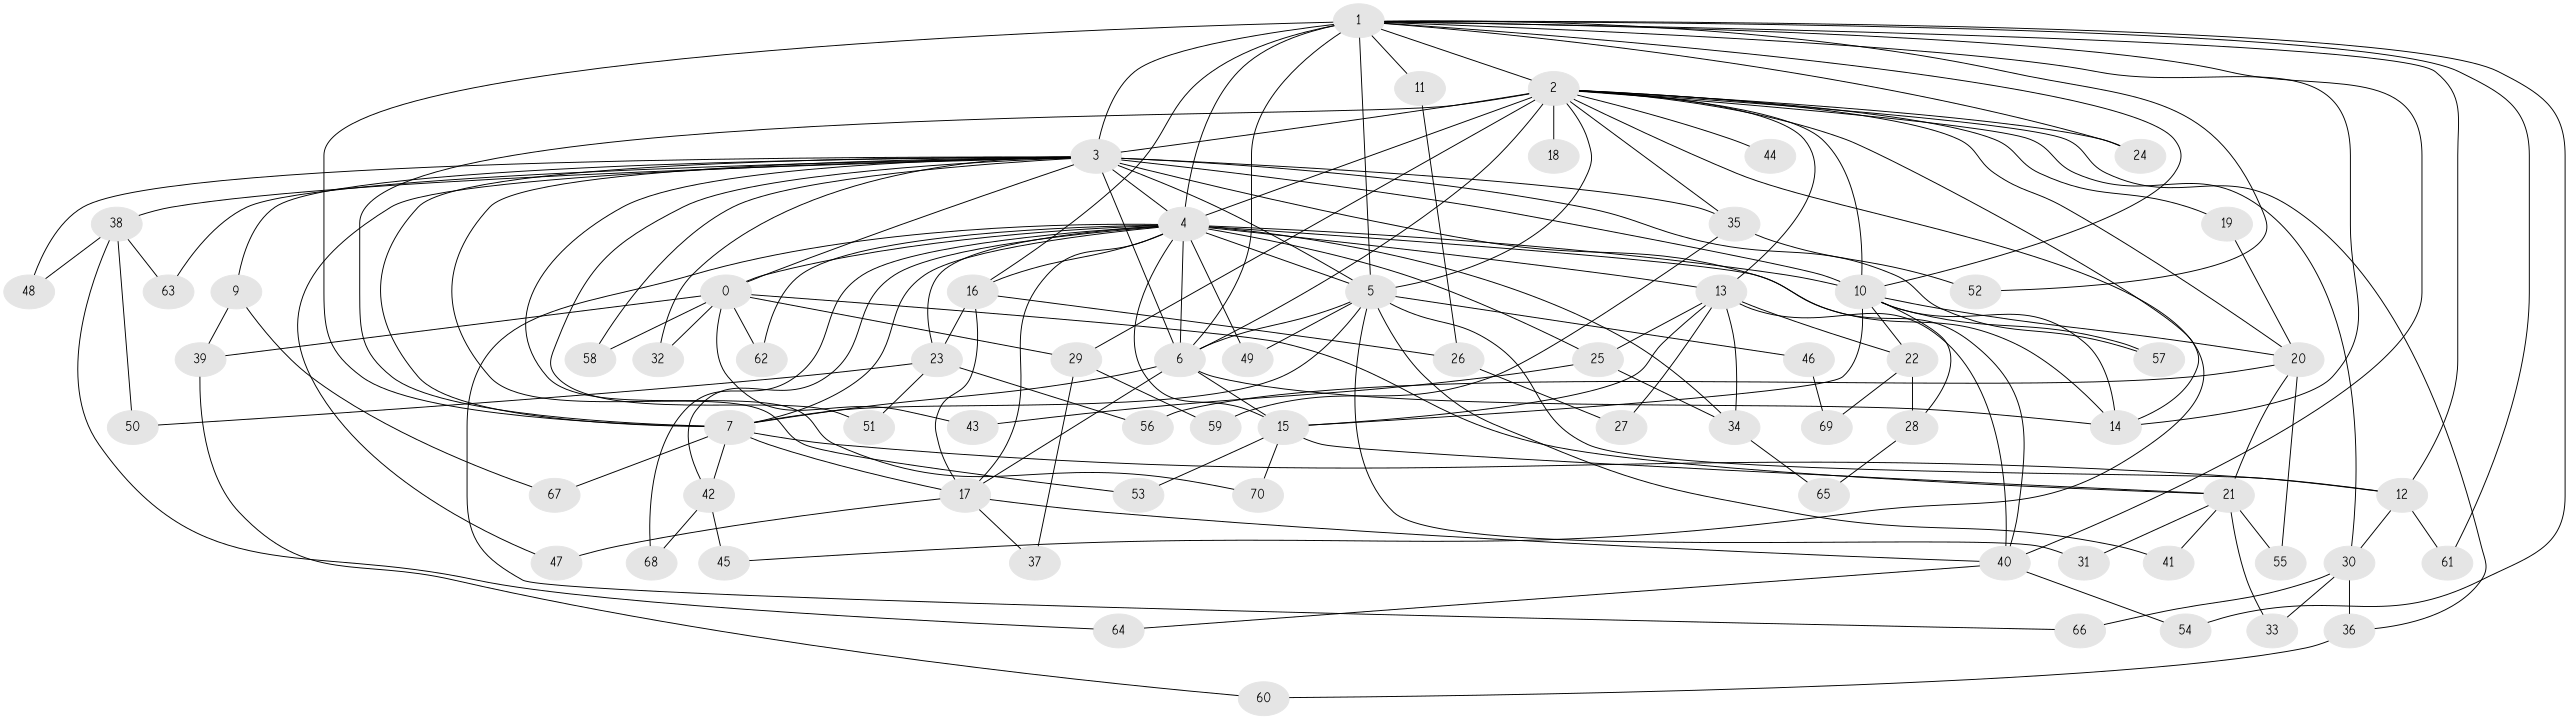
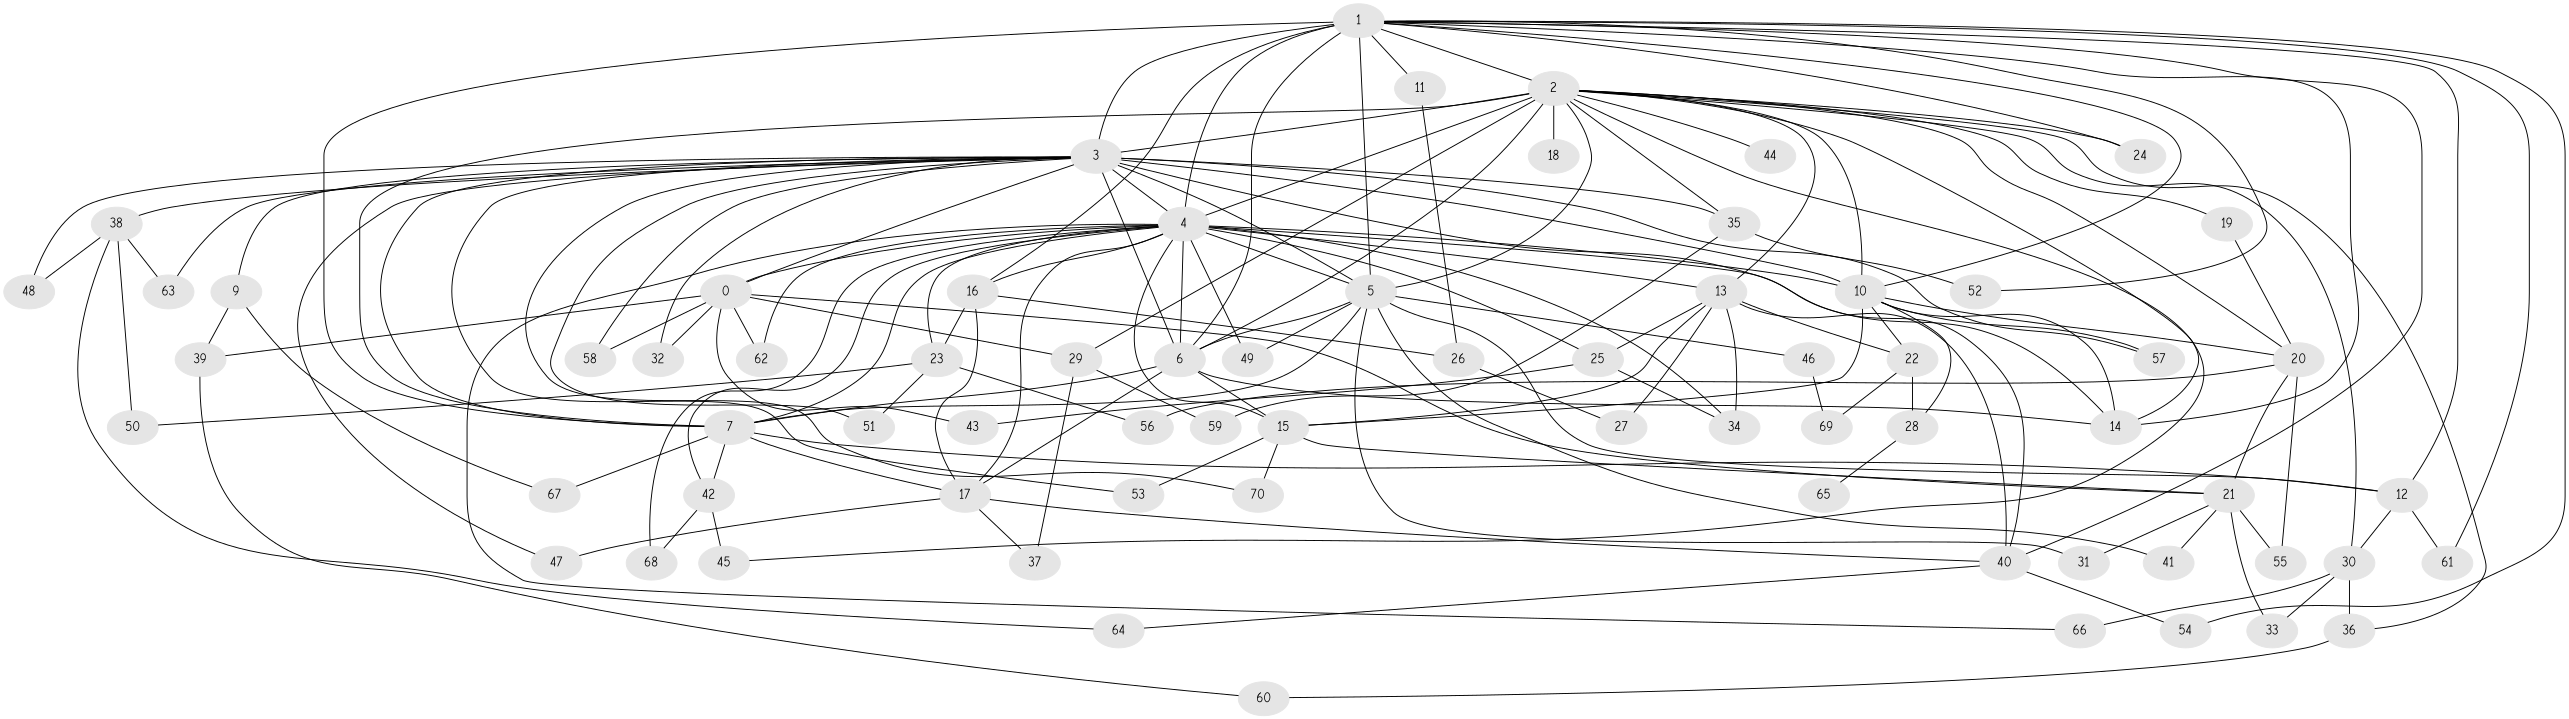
edge "34" -- "65": removed
